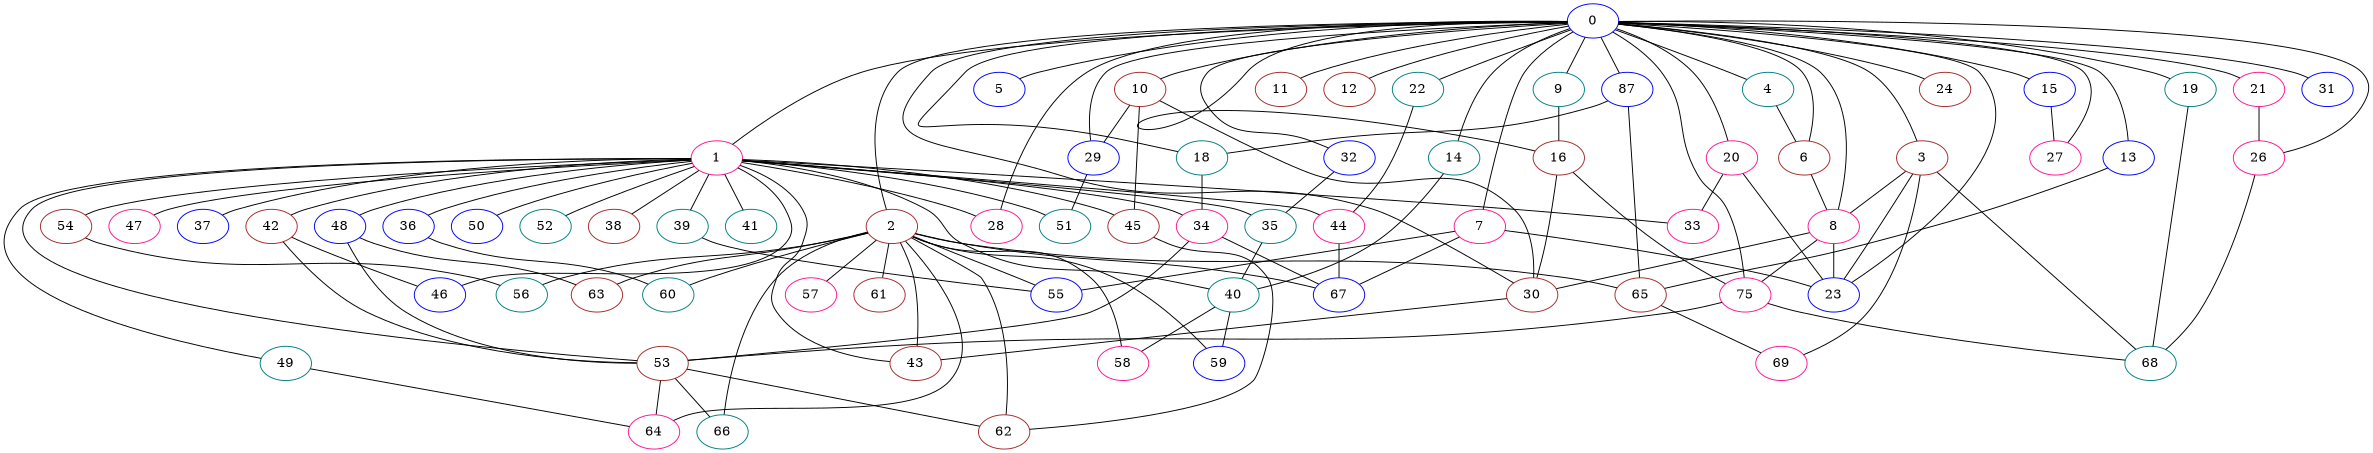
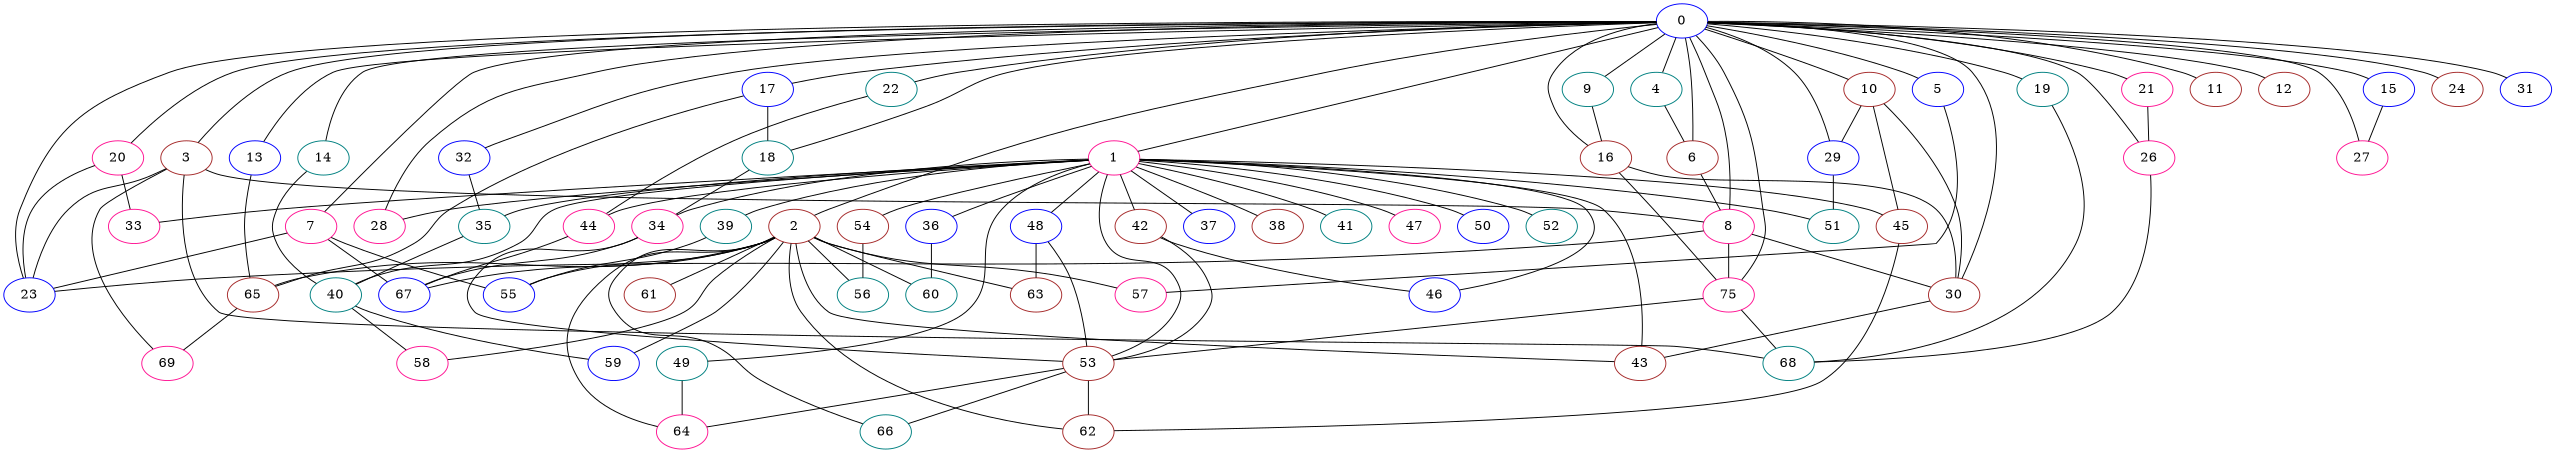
node "87": label "87" -> "17"
edge "5" -- "57": added
